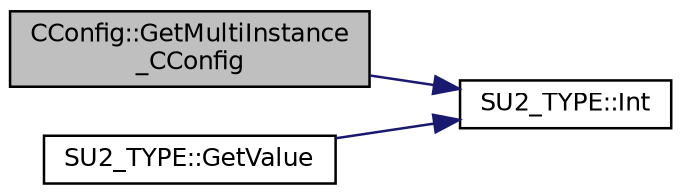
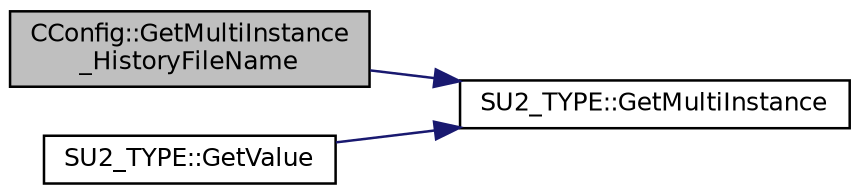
node "CConfig::GetMultiInstance _CConfig": label "CConfig::GetMultiInstance _CConfig" -> "CConfig::GetMultiInstance _HistoryFileName"
node "SU2_TYPE::Int": label "SU2_TYPE::Int" -> "SU2_TYPE::GetMultiInstance"
